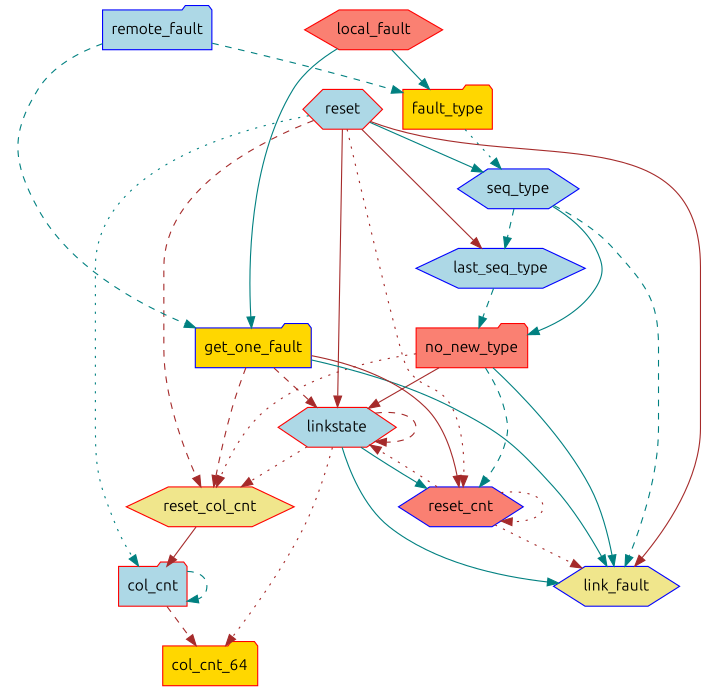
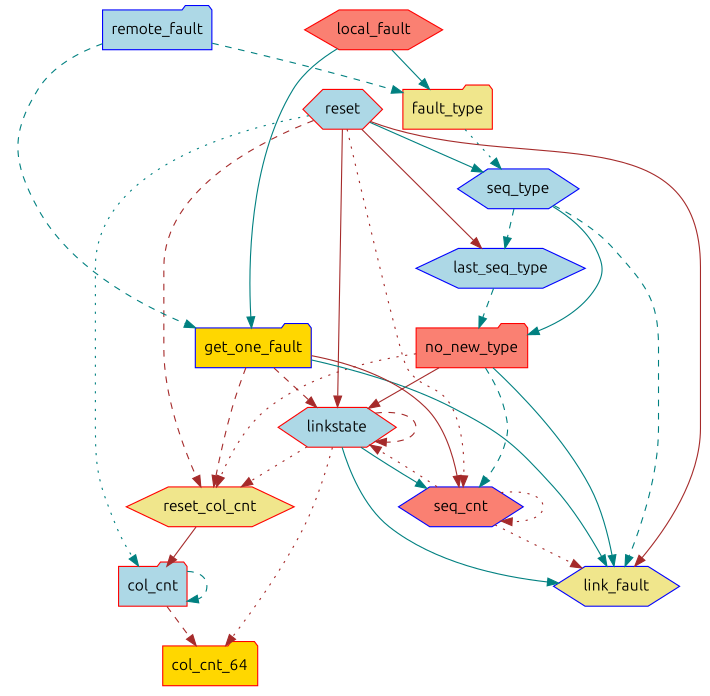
node "fault_type": fillcolor gold -> khaki
node "reset_cnt": label "reset_cnt" -> "seq_cnt"
